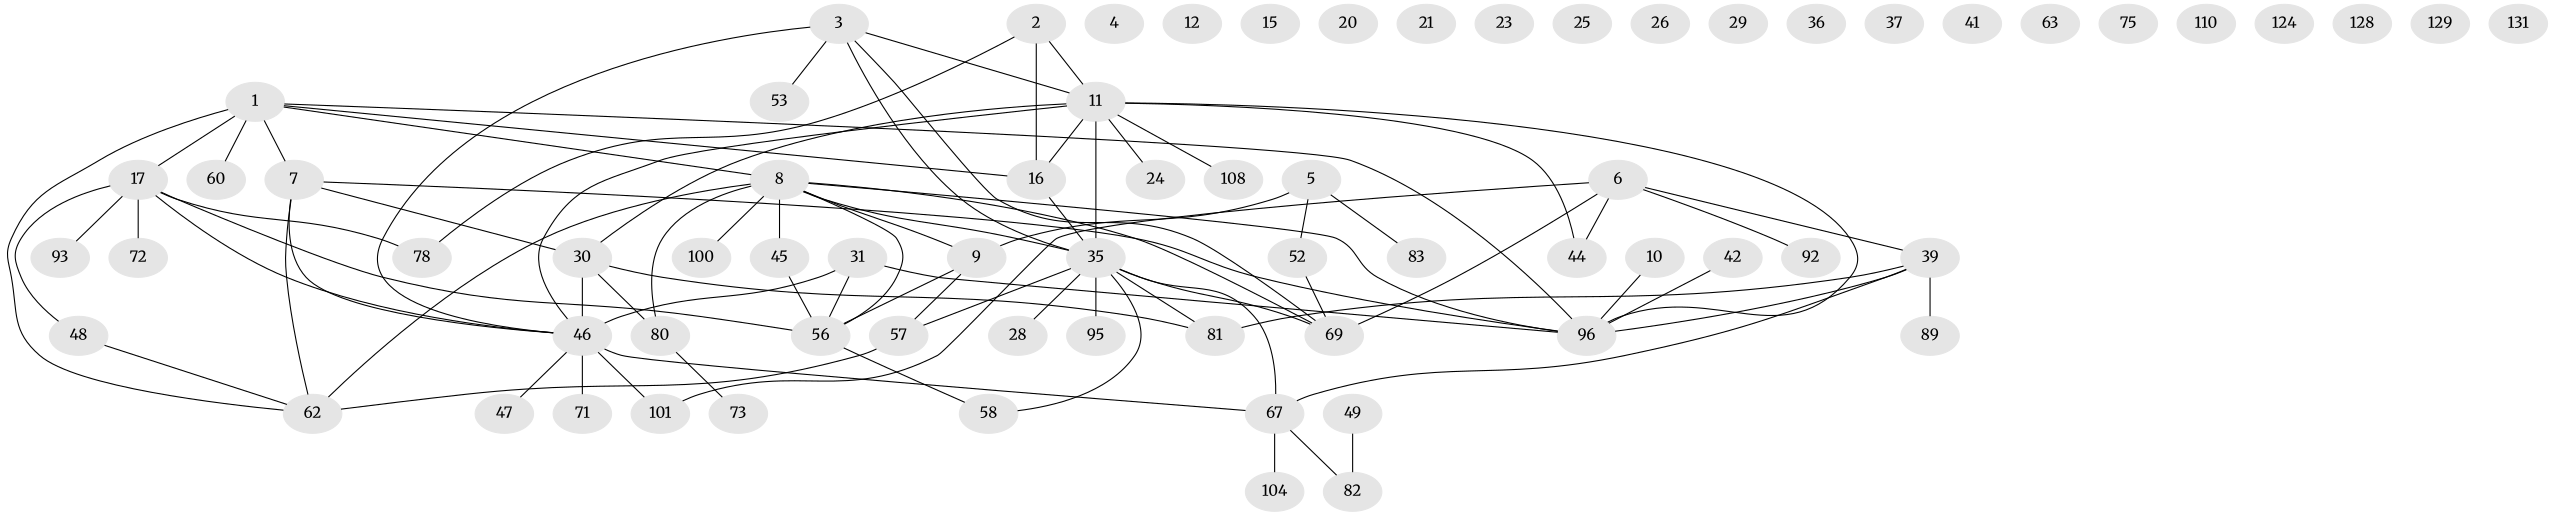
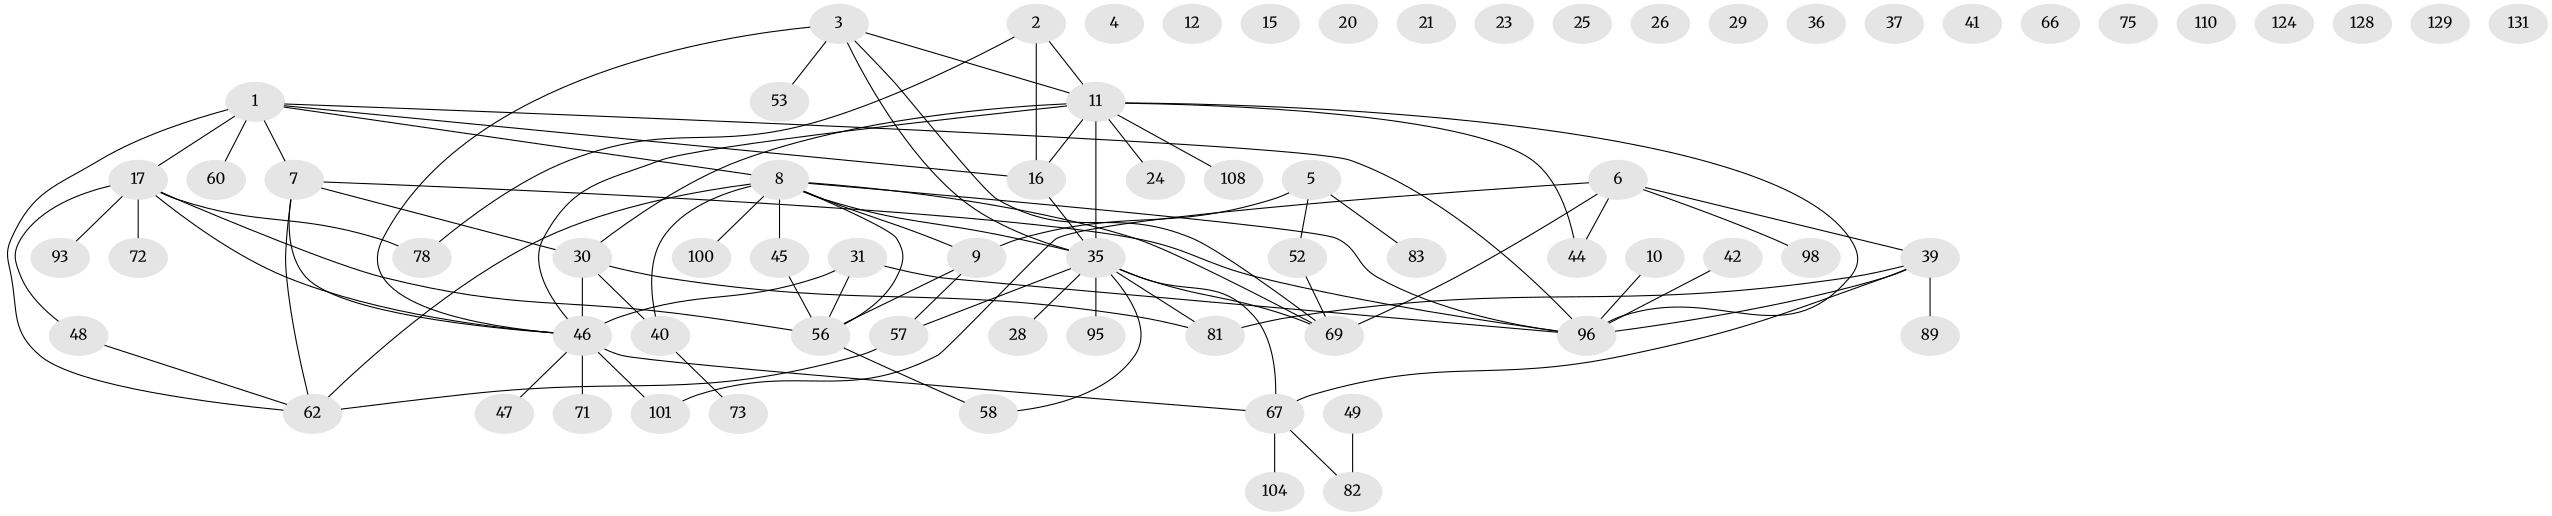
node "63": label "63" -> "66"
node "92": label "92" -> "98"
node "80": label "80" -> "40"
